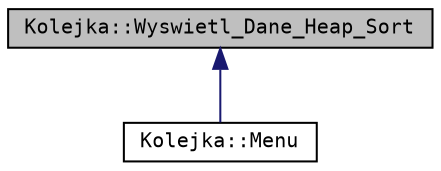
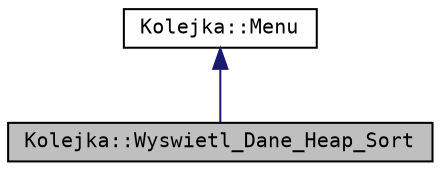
edge "Kolejka::Menu" -> "Kolejka::Wyswietl_Dane_Heap_Sort": reversed
